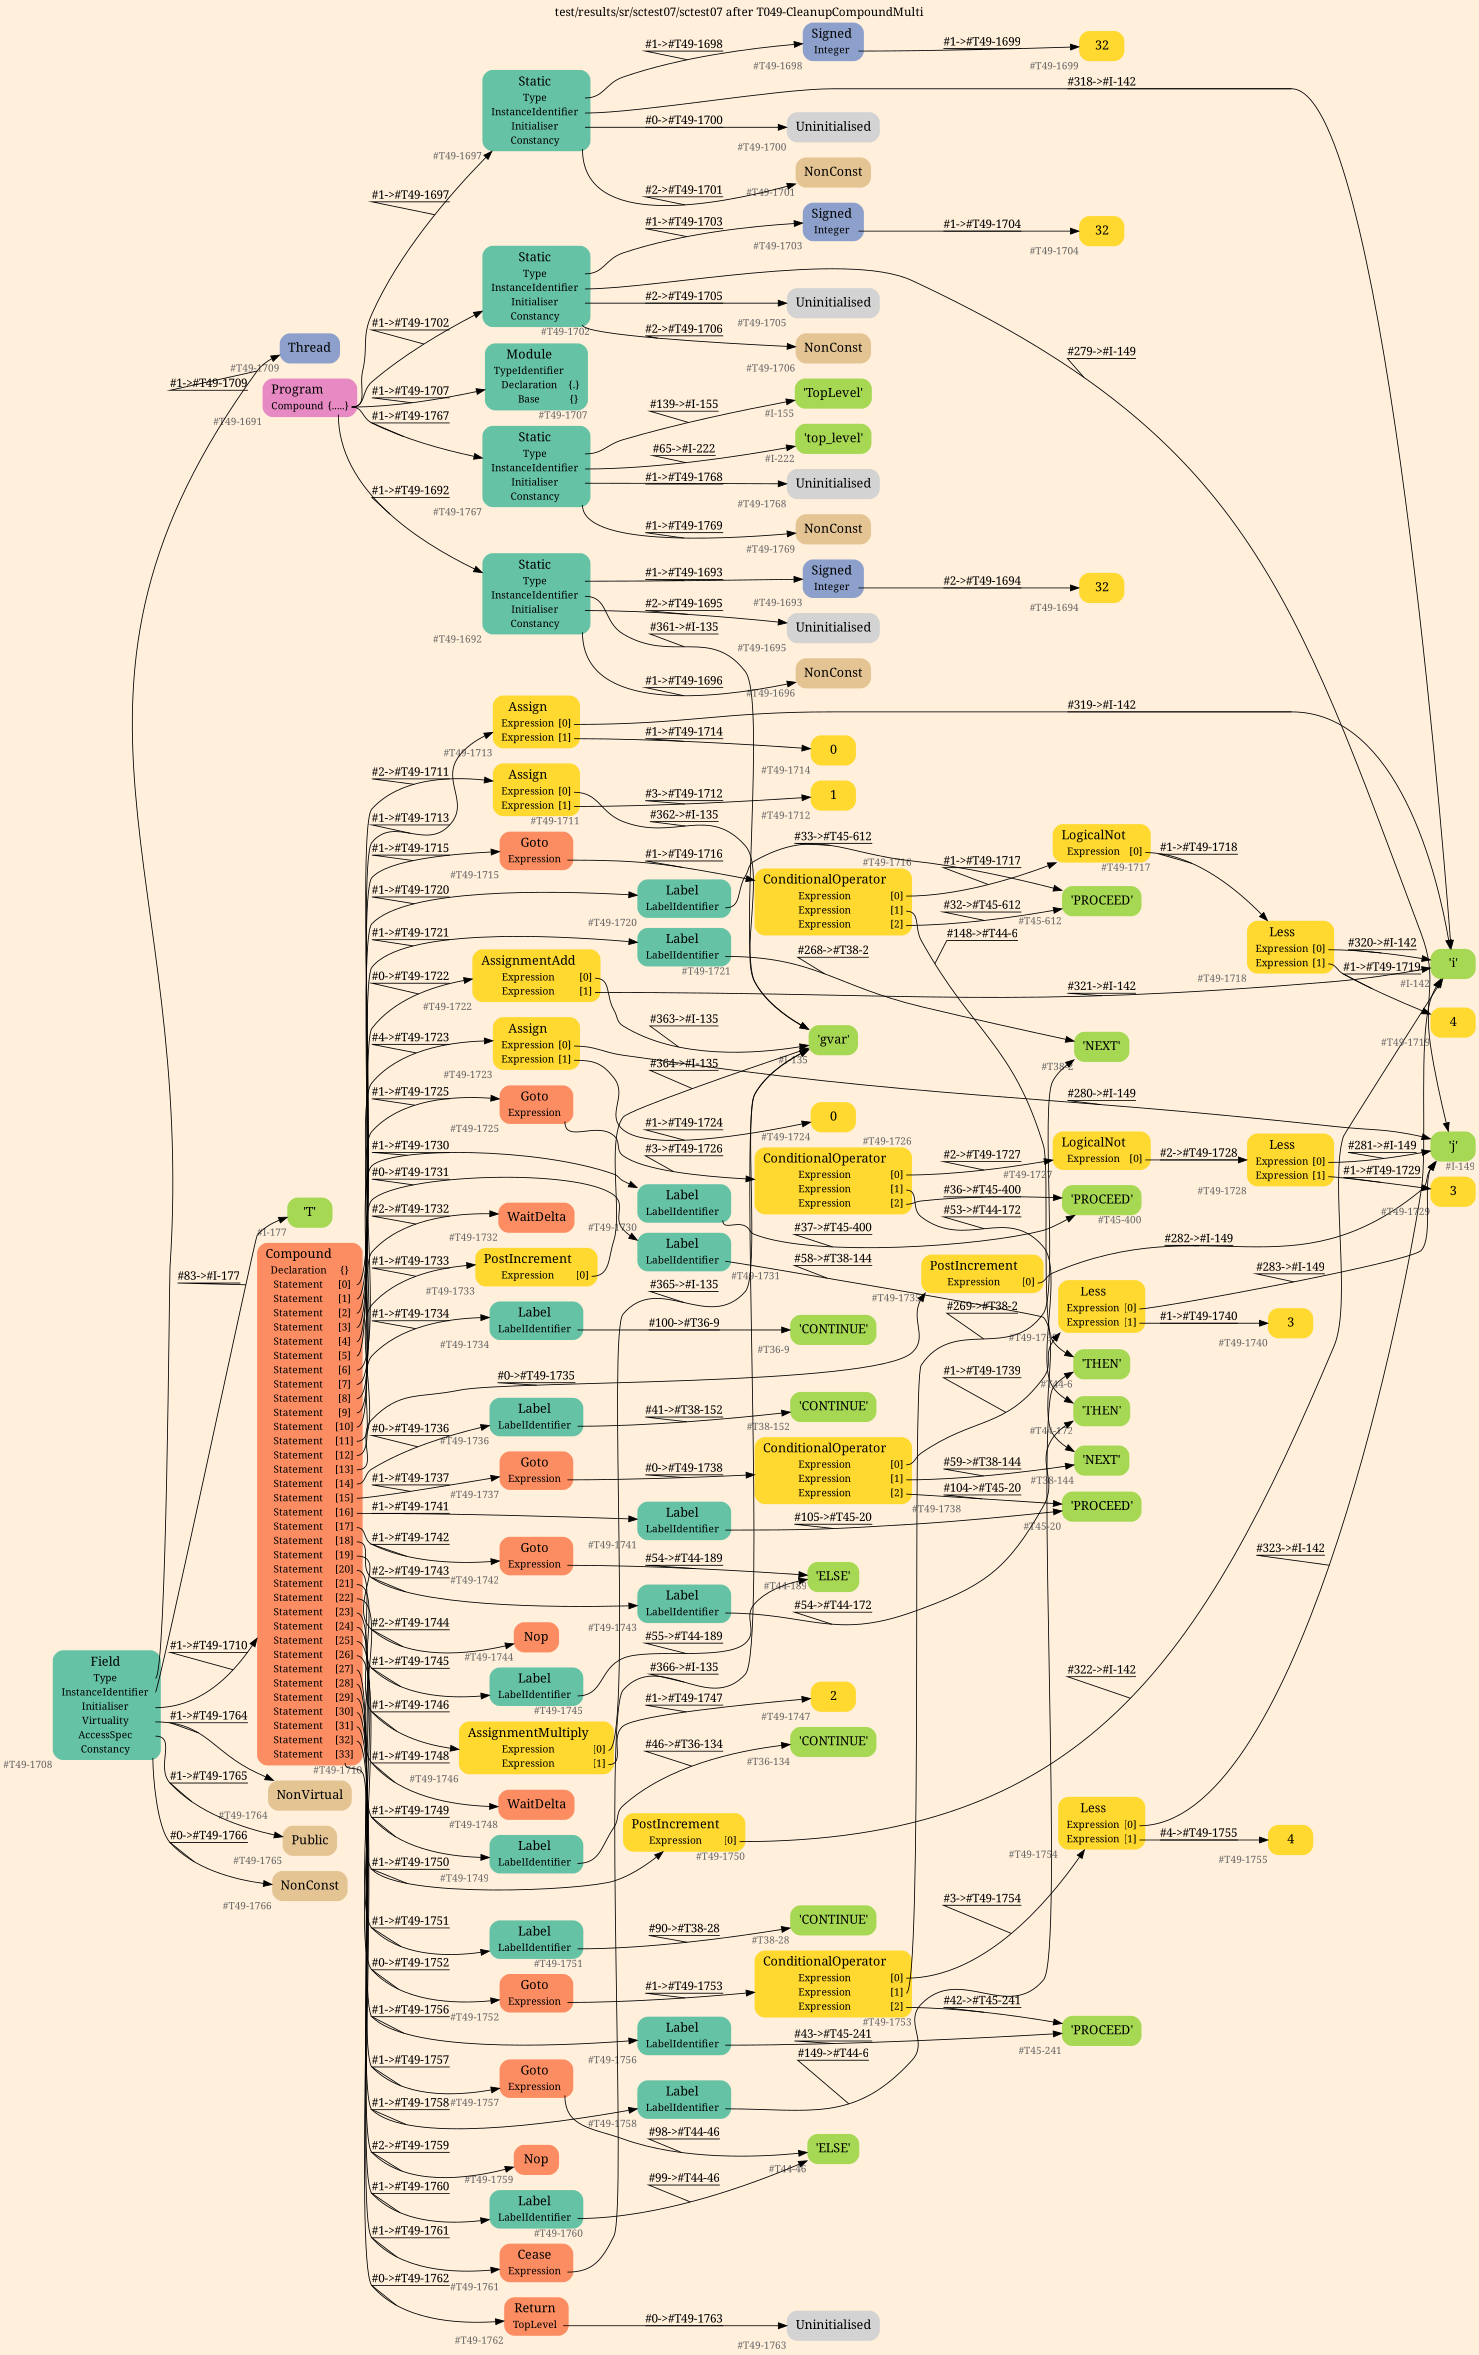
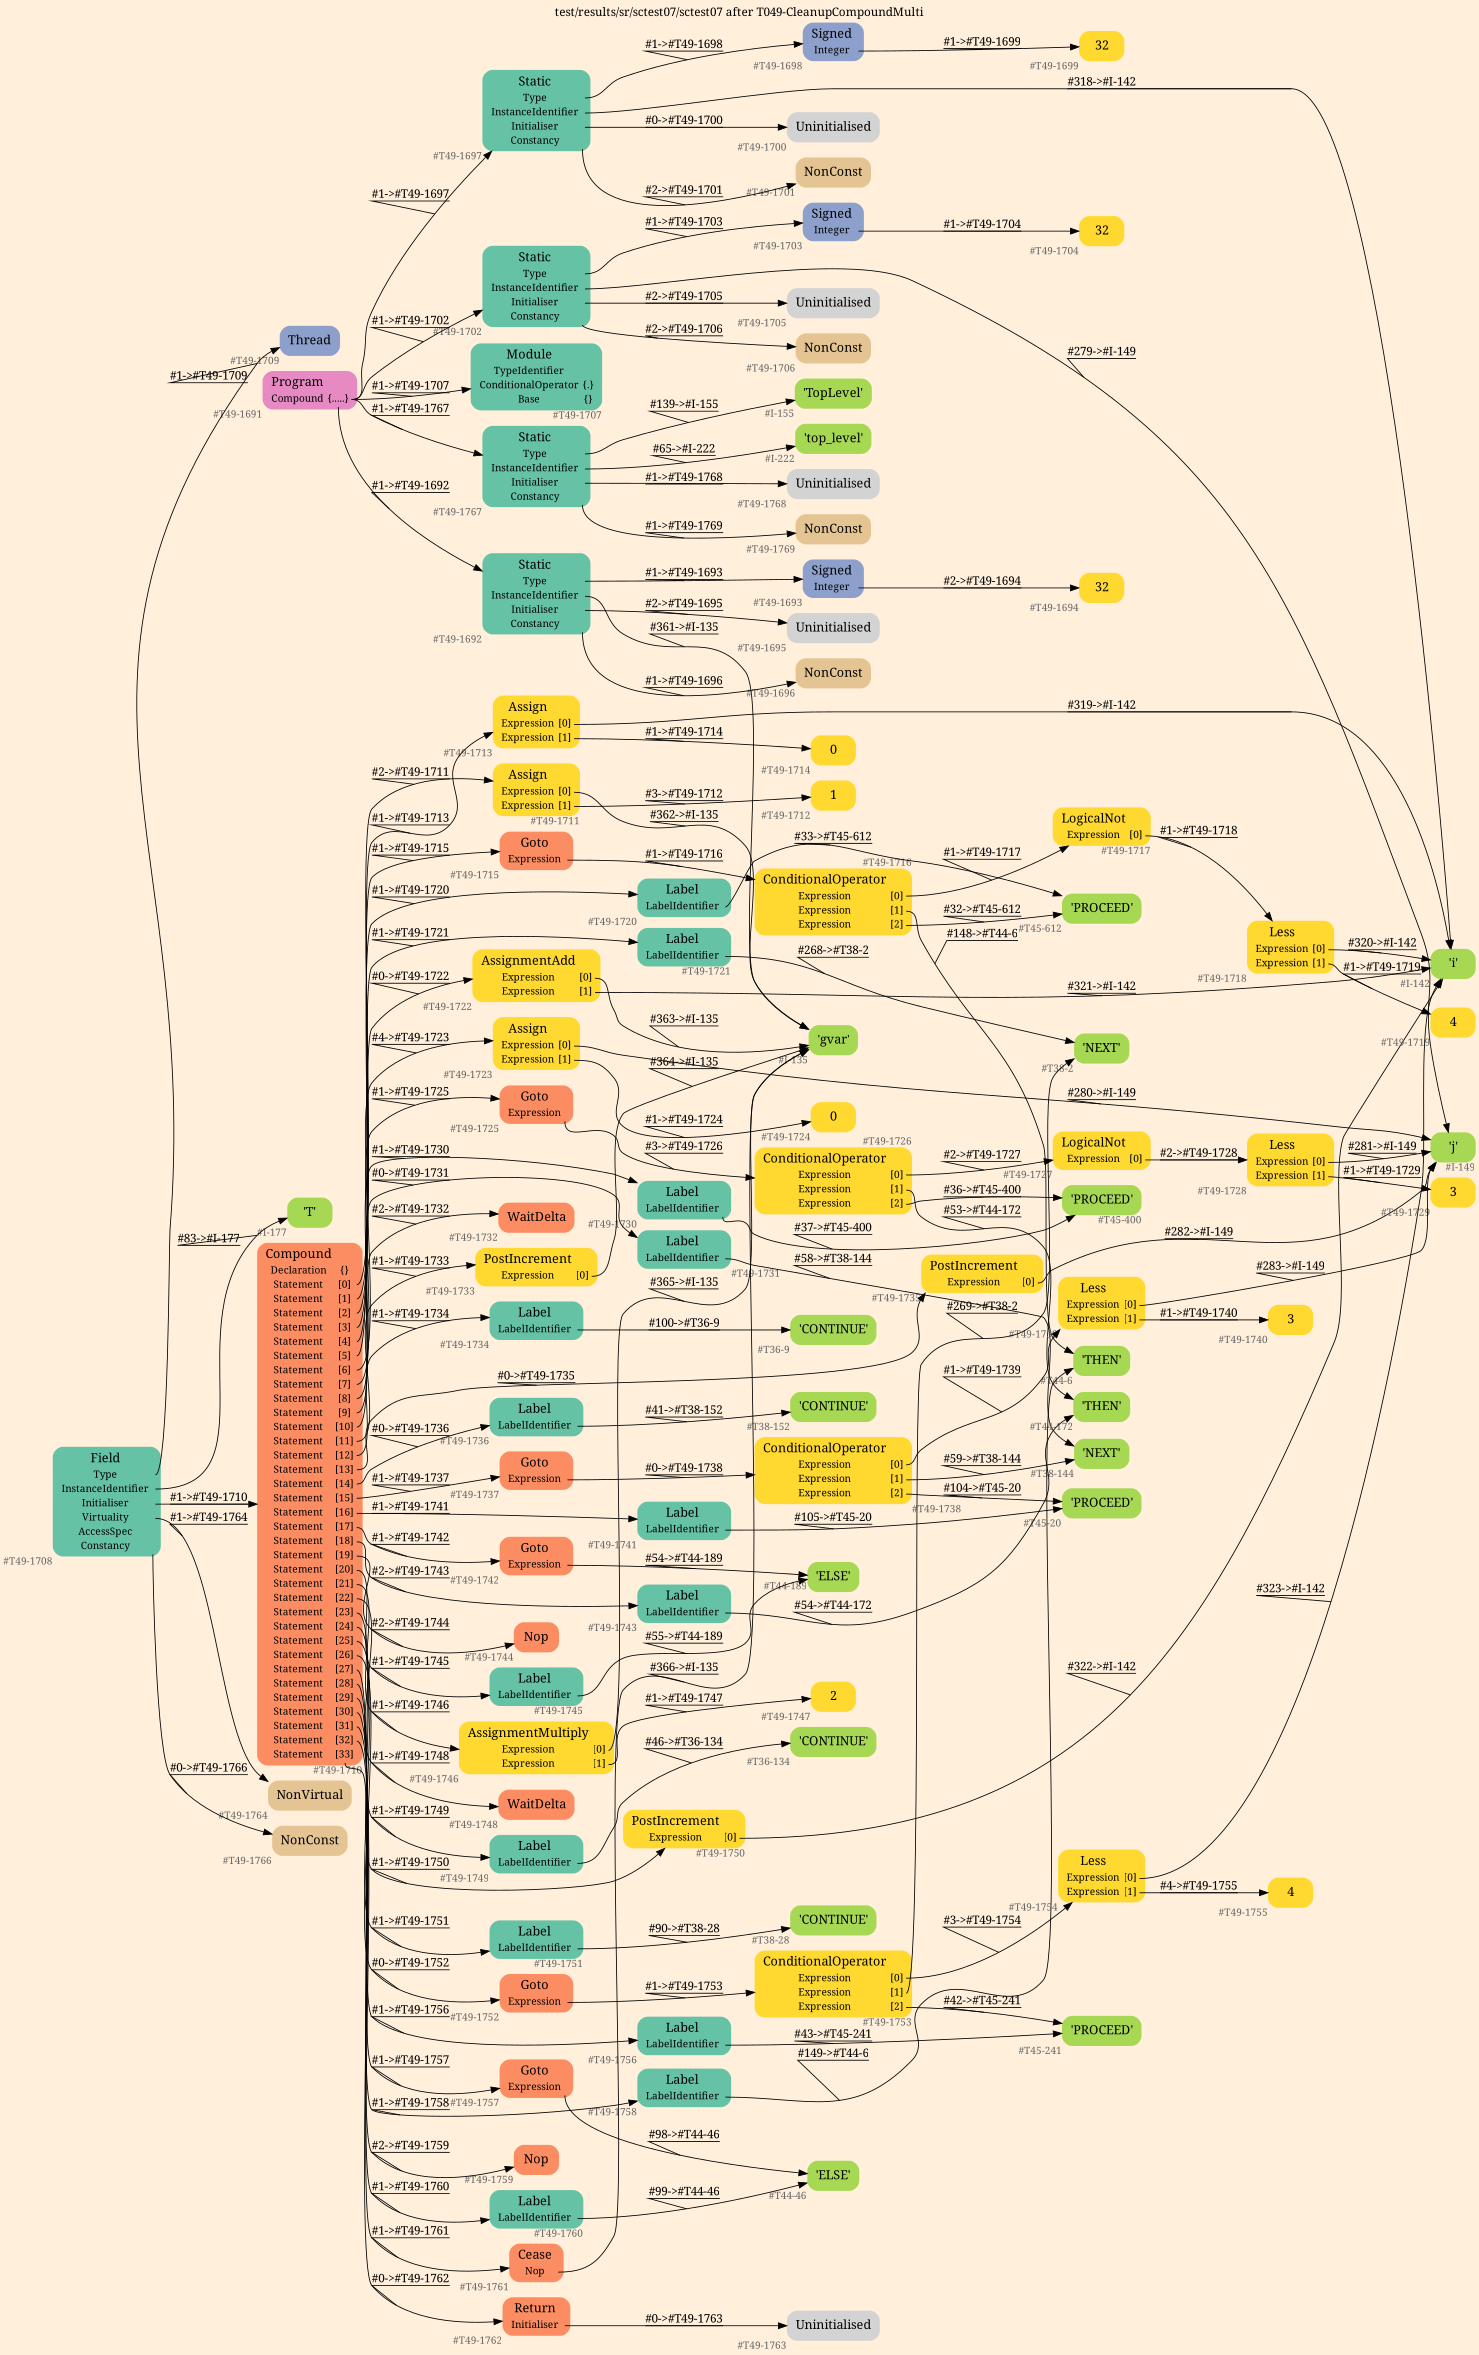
node "Module": text "Declaration" -> "ConditionalOperator"
node "Public": removed
node "Cease": text "Expression" -> "Nop"
node "Return": text "TopLevel" -> "Initialiser"
